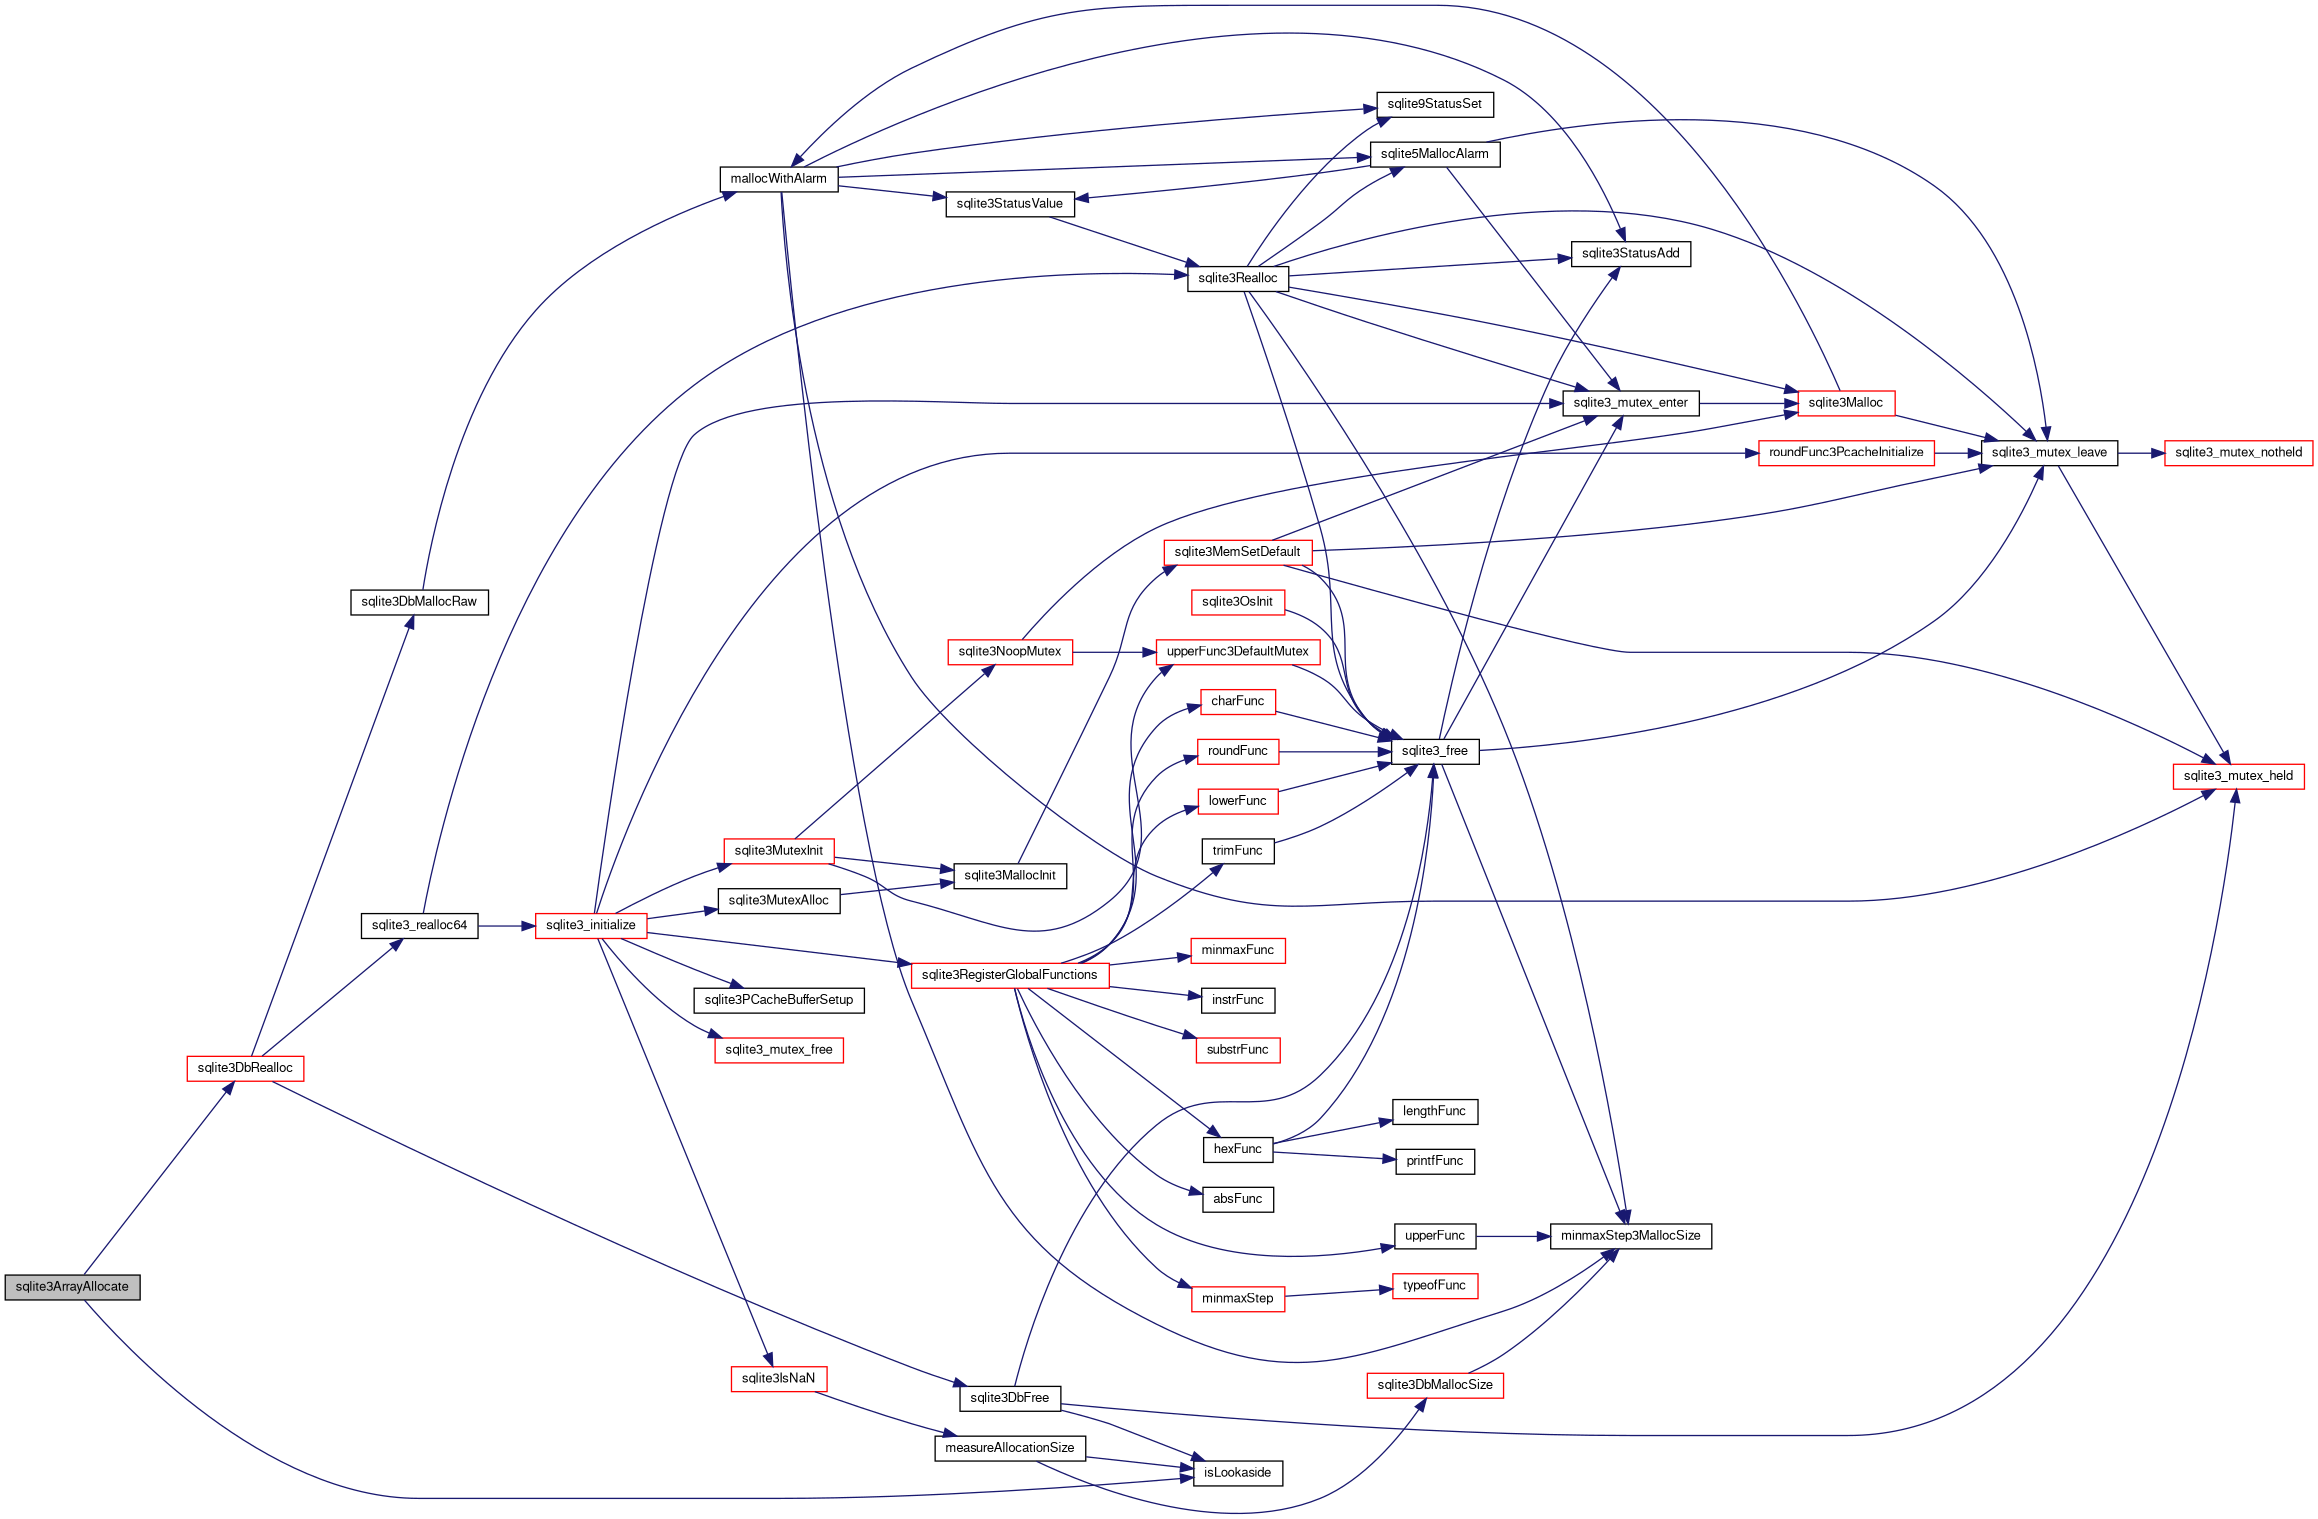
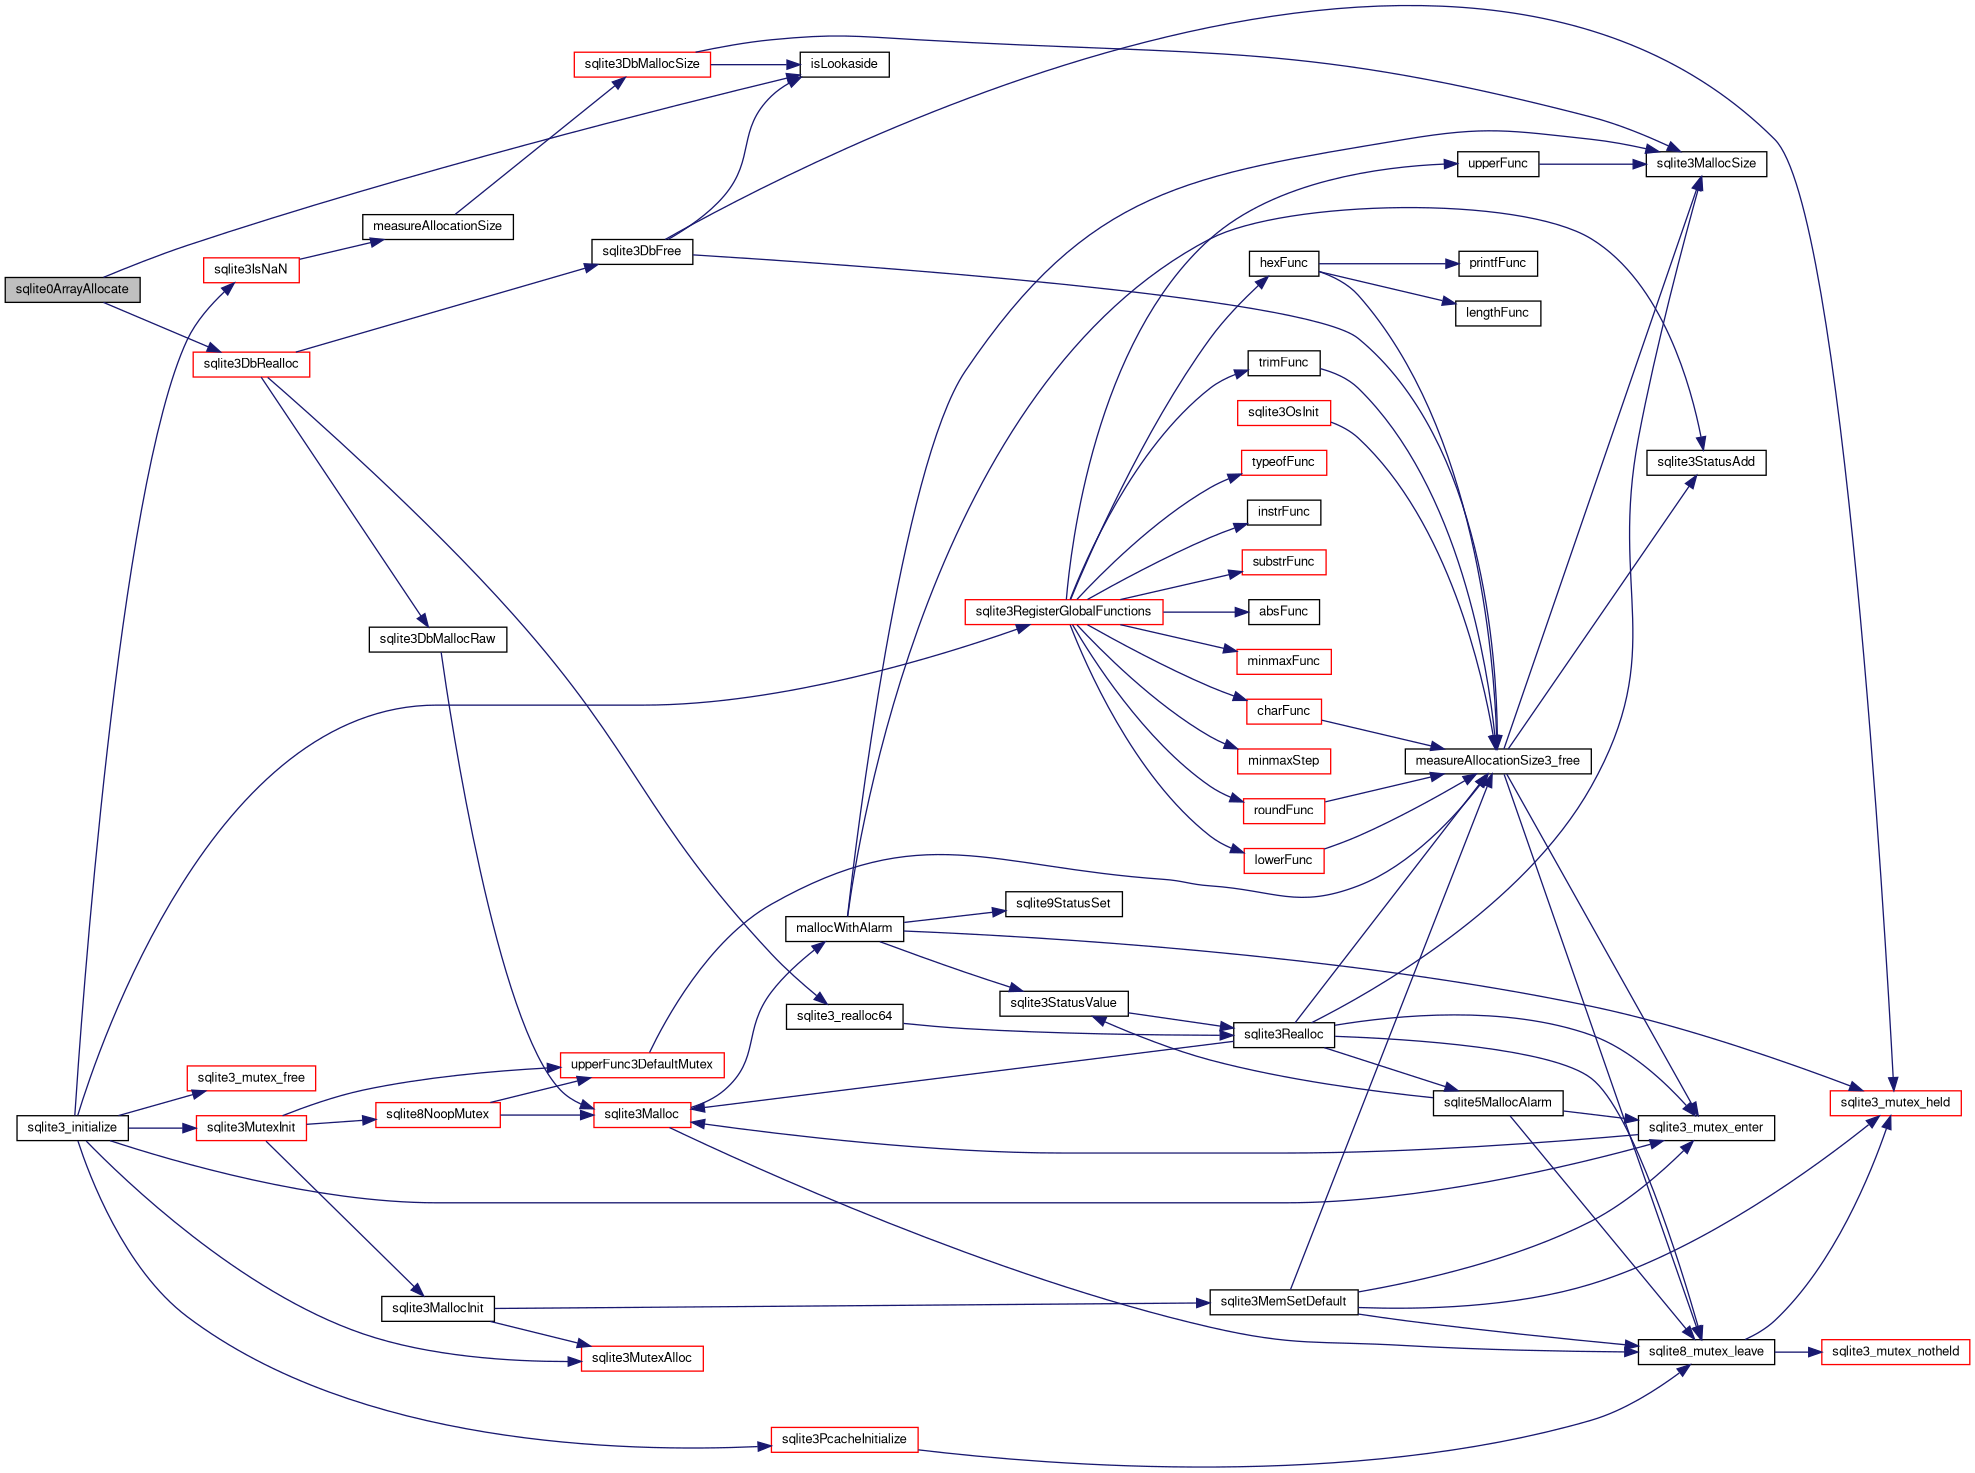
edge "mallocWithAlarm" -> "sqlite5MallocAlarm": removed
edge "sqlite3Realloc" -> "sqlite9StatusSet": removed
edge "sqlite3Realloc" -> "sqlite3StatusAdd": removed
edge "sqlite3DbMallocRaw" -> "mallocWithAlarm": now "sqlite3DbMallocRaw" -> "sqlite3Malloc"
node "roundFunc3PcacheInitialize": label "roundFunc3PcacheInitialize" -> "sqlite3PcacheInitialize"
node "sqlite3_mutex_leave": label "sqlite3_mutex_leave" -> "sqlite8_mutex_leave"
node "sqlite3MemSetDefault": color red -> black
node "sqlite3NoopMutex": label "sqlite3NoopMutex" -> "sqlite8NoopMutex"
node "sqlite3_free": label "sqlite3_free" -> "measureAllocationSize3_free"
edge "sqlite3MutexAlloc" -> "sqlite3MallocInit": reversed
node "sqlite3MutexAlloc": color black -> red
edge "sqlite3_realloc64" -> "sqlite3_initialize": removed
node "sqlite3_initialize": color red -> black
node "sqlite3PCacheBufferSetup": removed
node "minmaxStep3MallocSize": label "minmaxStep3MallocSize" -> "sqlite3MallocSize"
node "sqlite3ArrayAllocate": label "sqlite3ArrayAllocate" -> "sqlite0ArrayAllocate"
edge "minmaxStep" -> "typeofFunc": now "sqlite3RegisterGlobalFunctions" -> "typeofFunc"
edge "measureAllocationSize" -> "isLookaside": now "sqlite3DbMallocSize" -> "isLookaside"
